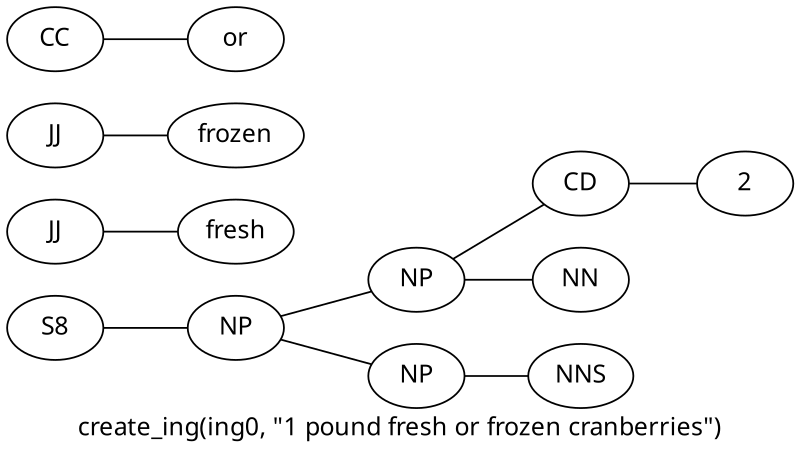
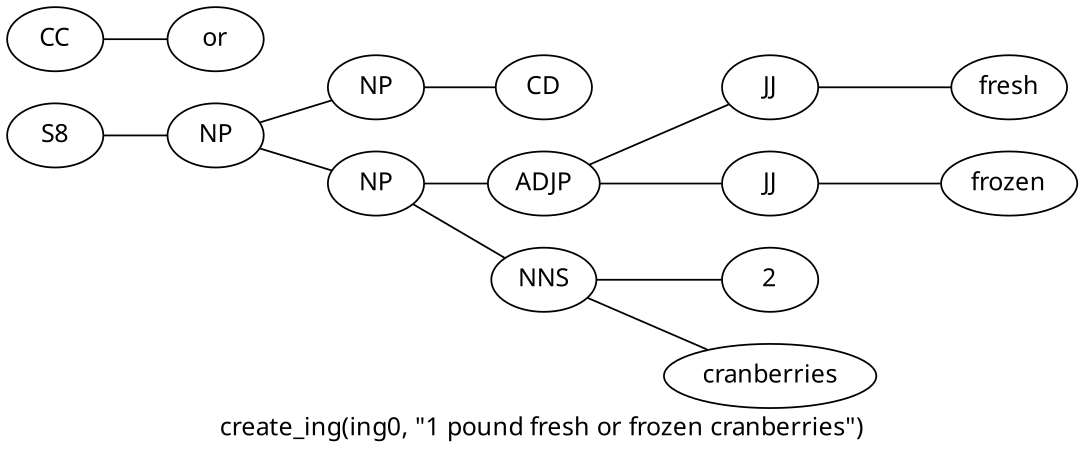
node "ADJP": added
edge "CD" -- "2": now "NNS" -- "2"
node "NN": removed
node "cranberries": added
